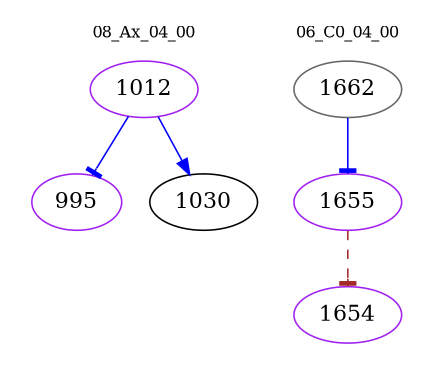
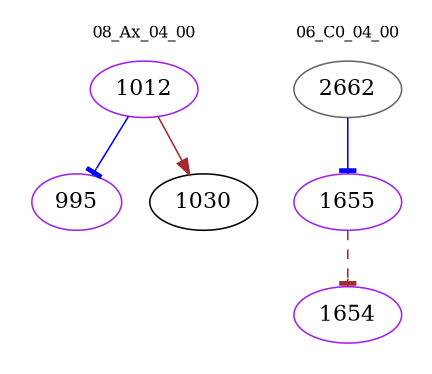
node "1662": label "1662" -> "2662"
edge "1012" -> "1030": color blue -> brown
